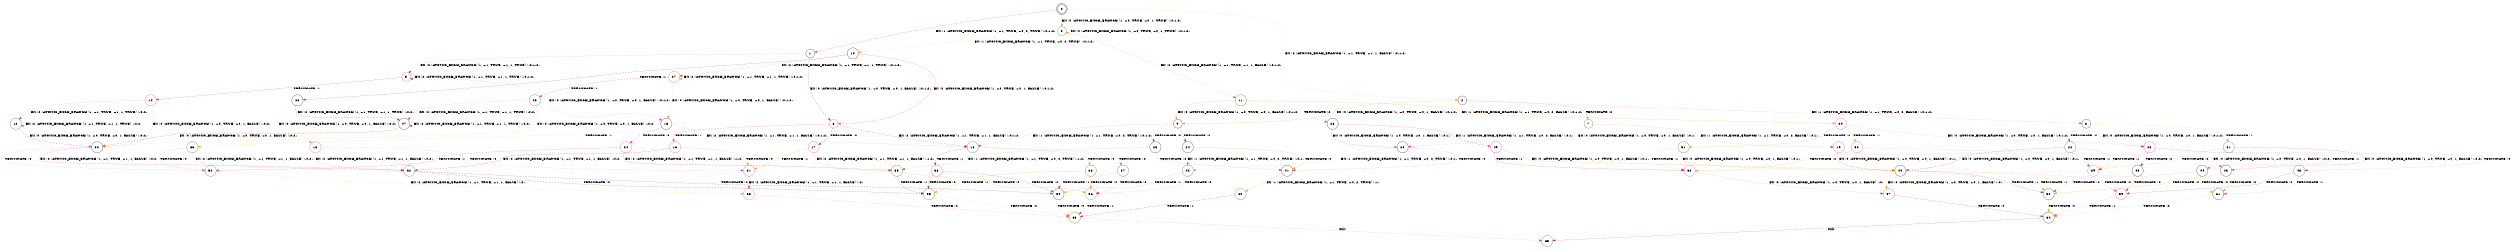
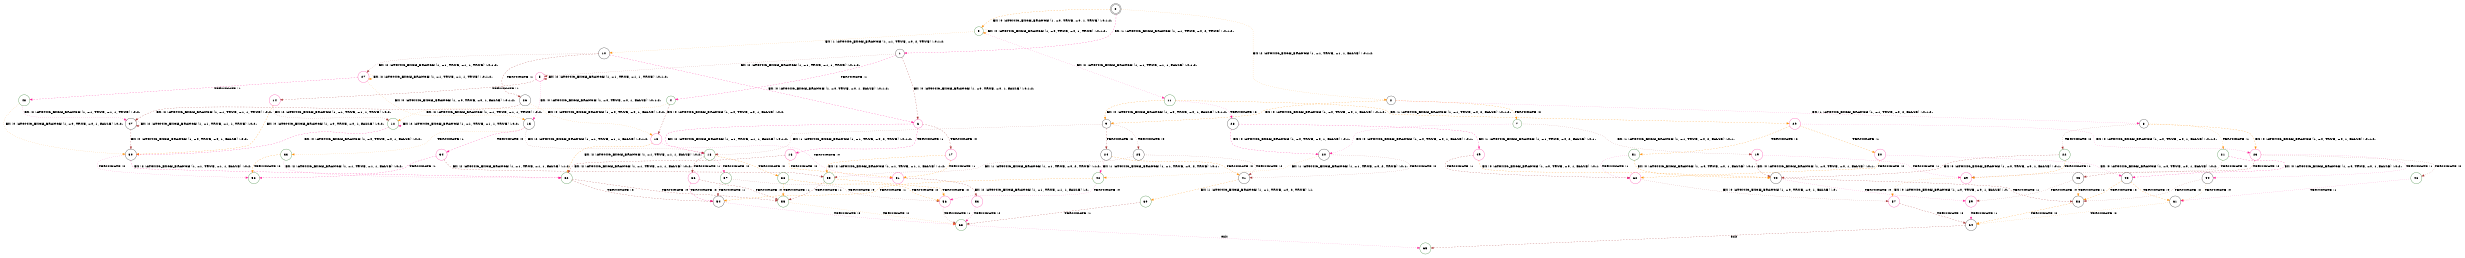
node "4": added
edge "52" -> "53": removed, label "EX !2 !ATOMIC_EXCH_BRANCH (1, +1, TRUE, +1, 1, FALSE) !:2:"
edge "46" -> "59": removed, label "TERMINATE !2"
